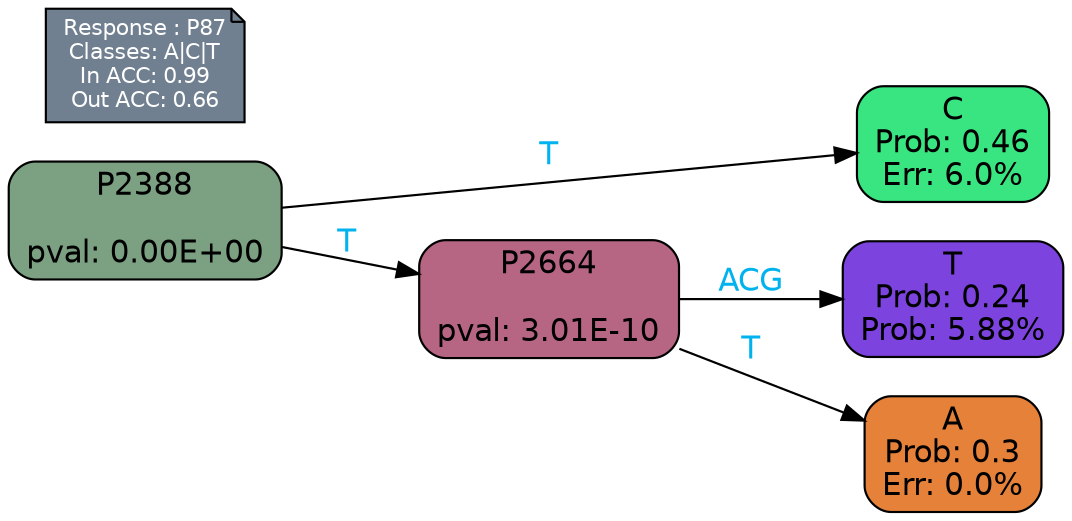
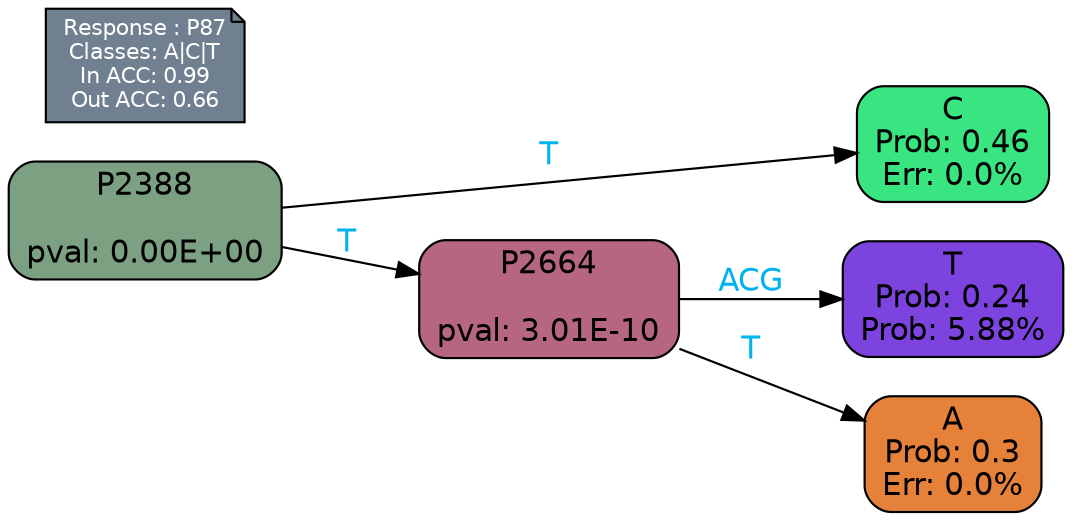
node "C Prob: 0.46 Err: 6.0%": label "C Prob: 0.46 Err: 6.0%" -> "C Prob: 0.46 Err: 0.0%"
